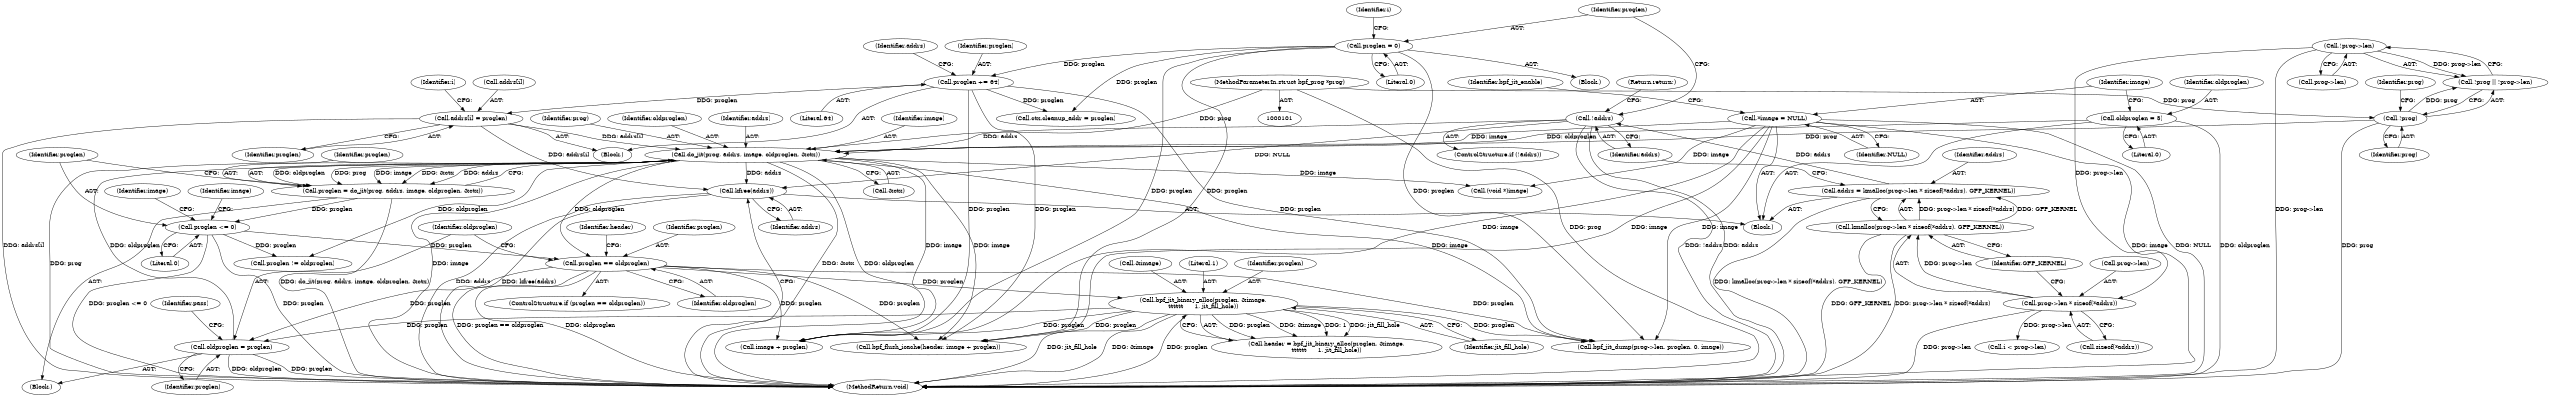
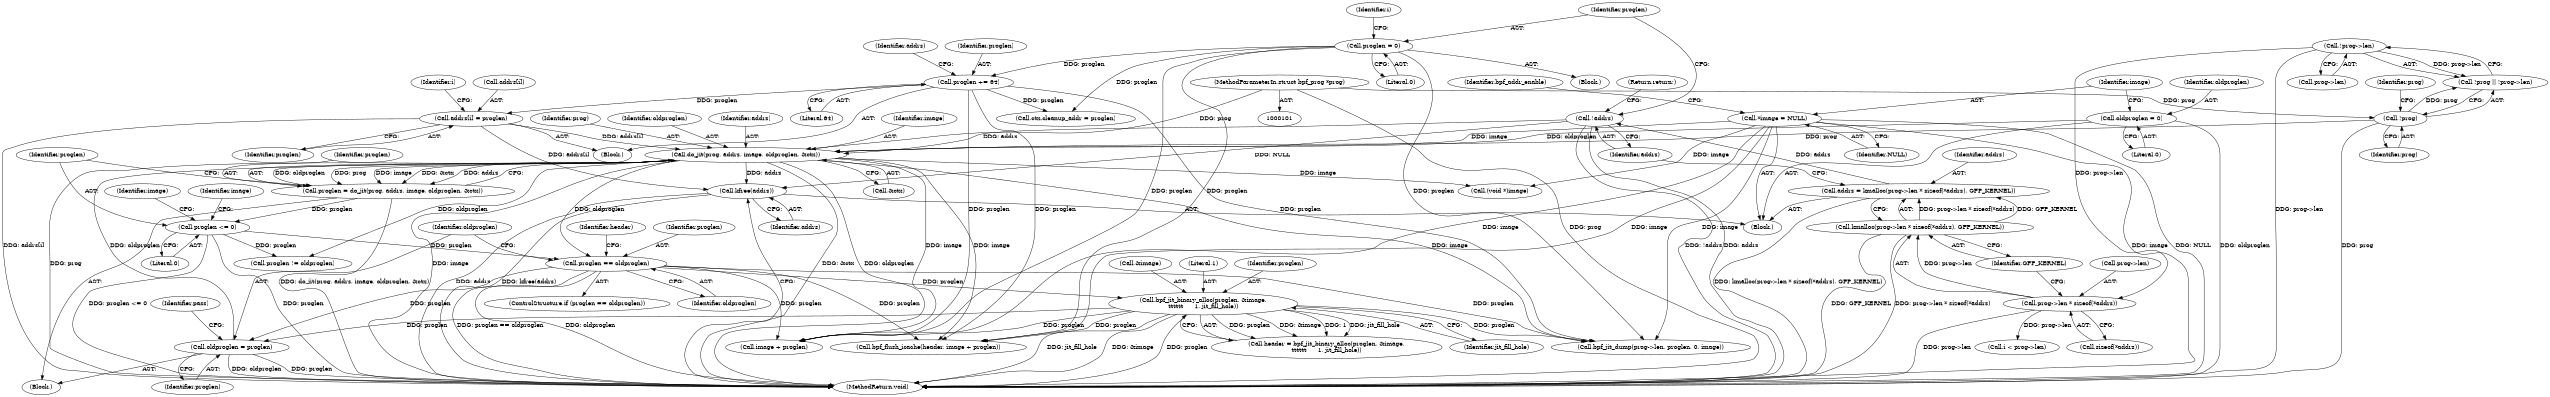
node "(Identifier,bpf_jit_enable)": label "(Identifier,bpf_jit_enable)" -> "(Identifier,bpf_addr_enable)"
edge "(Call,proglen += 64)" -> "(Literal,64)": added, label "CFG:"
node "(Call,oldproglen = 5)": label "(Call,oldproglen = 5)" -> "(Call,oldproglen = 0)"
node "(ControlStructure,if (!addrs))": removed
